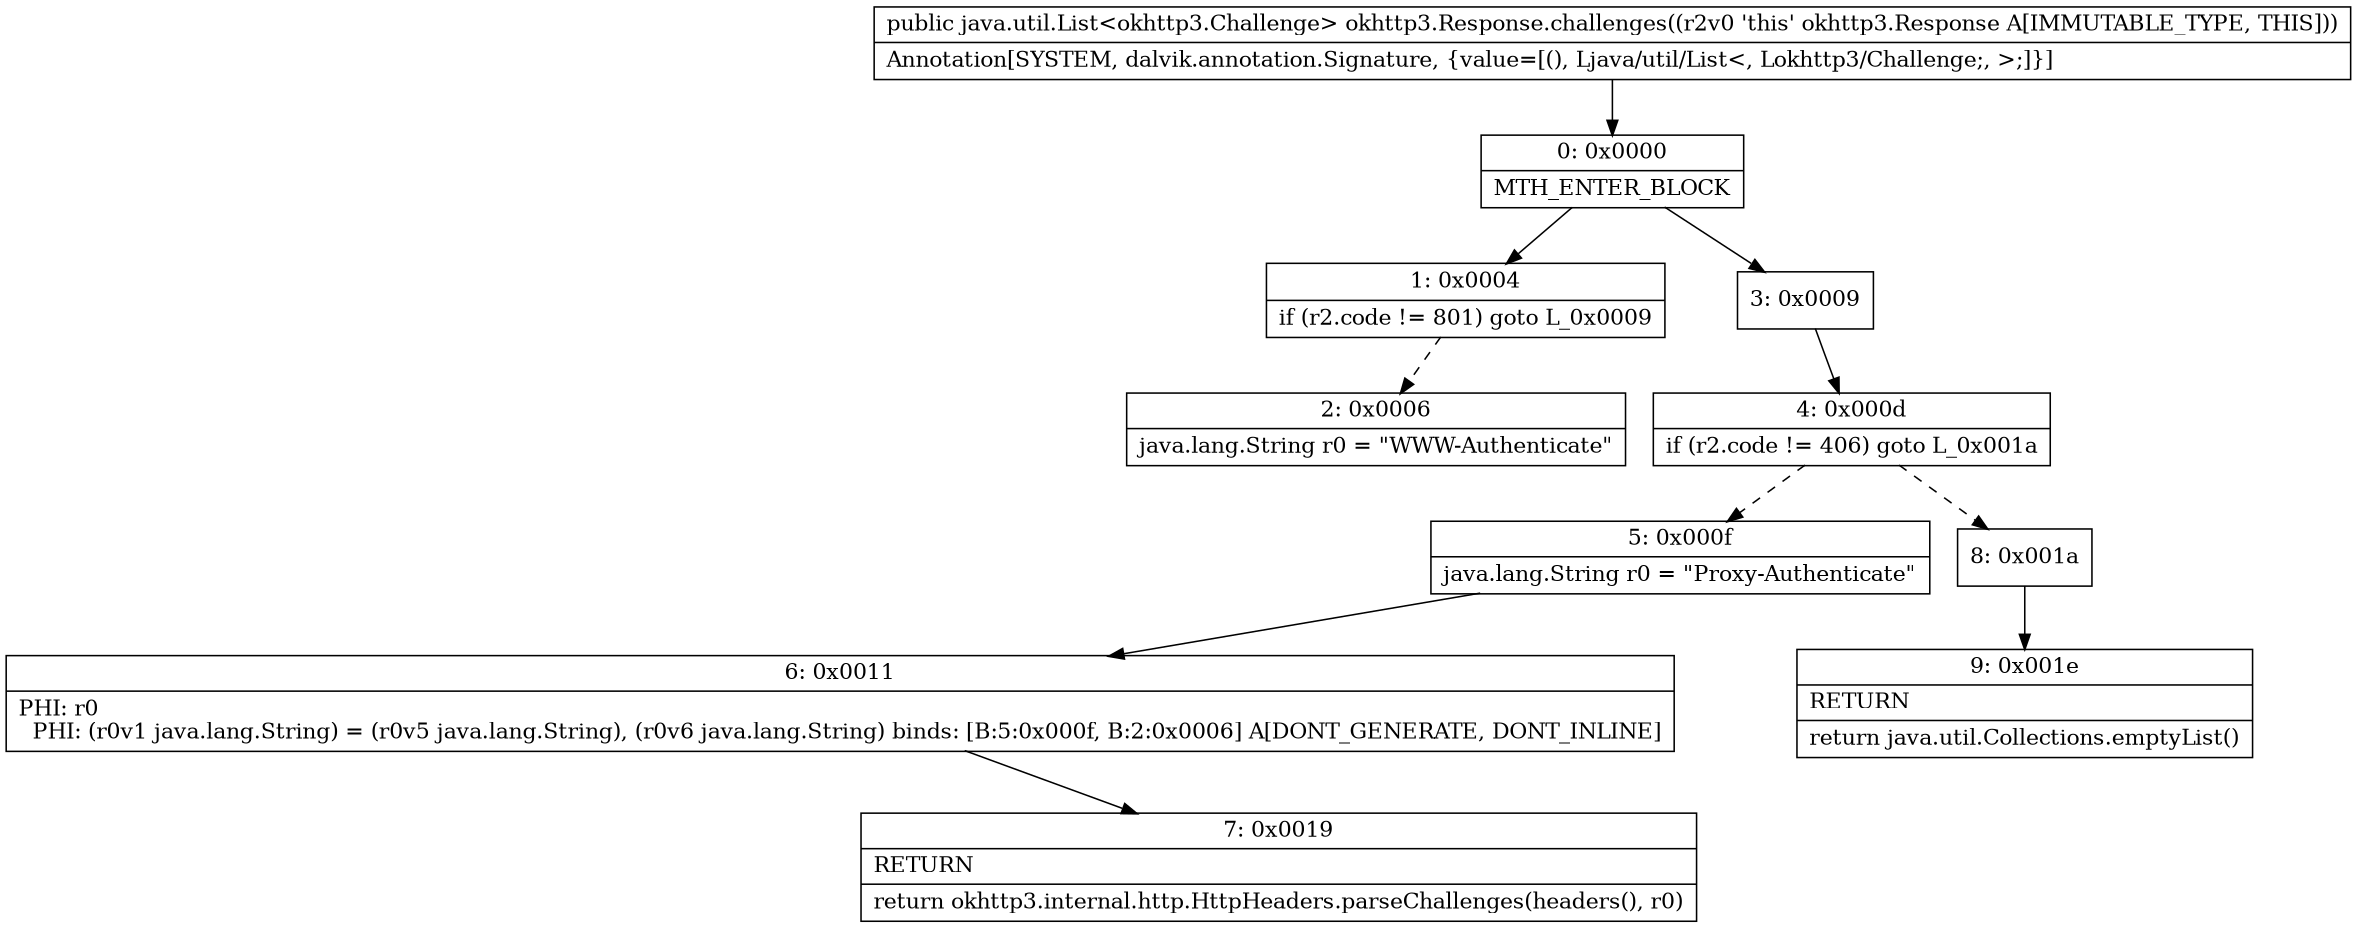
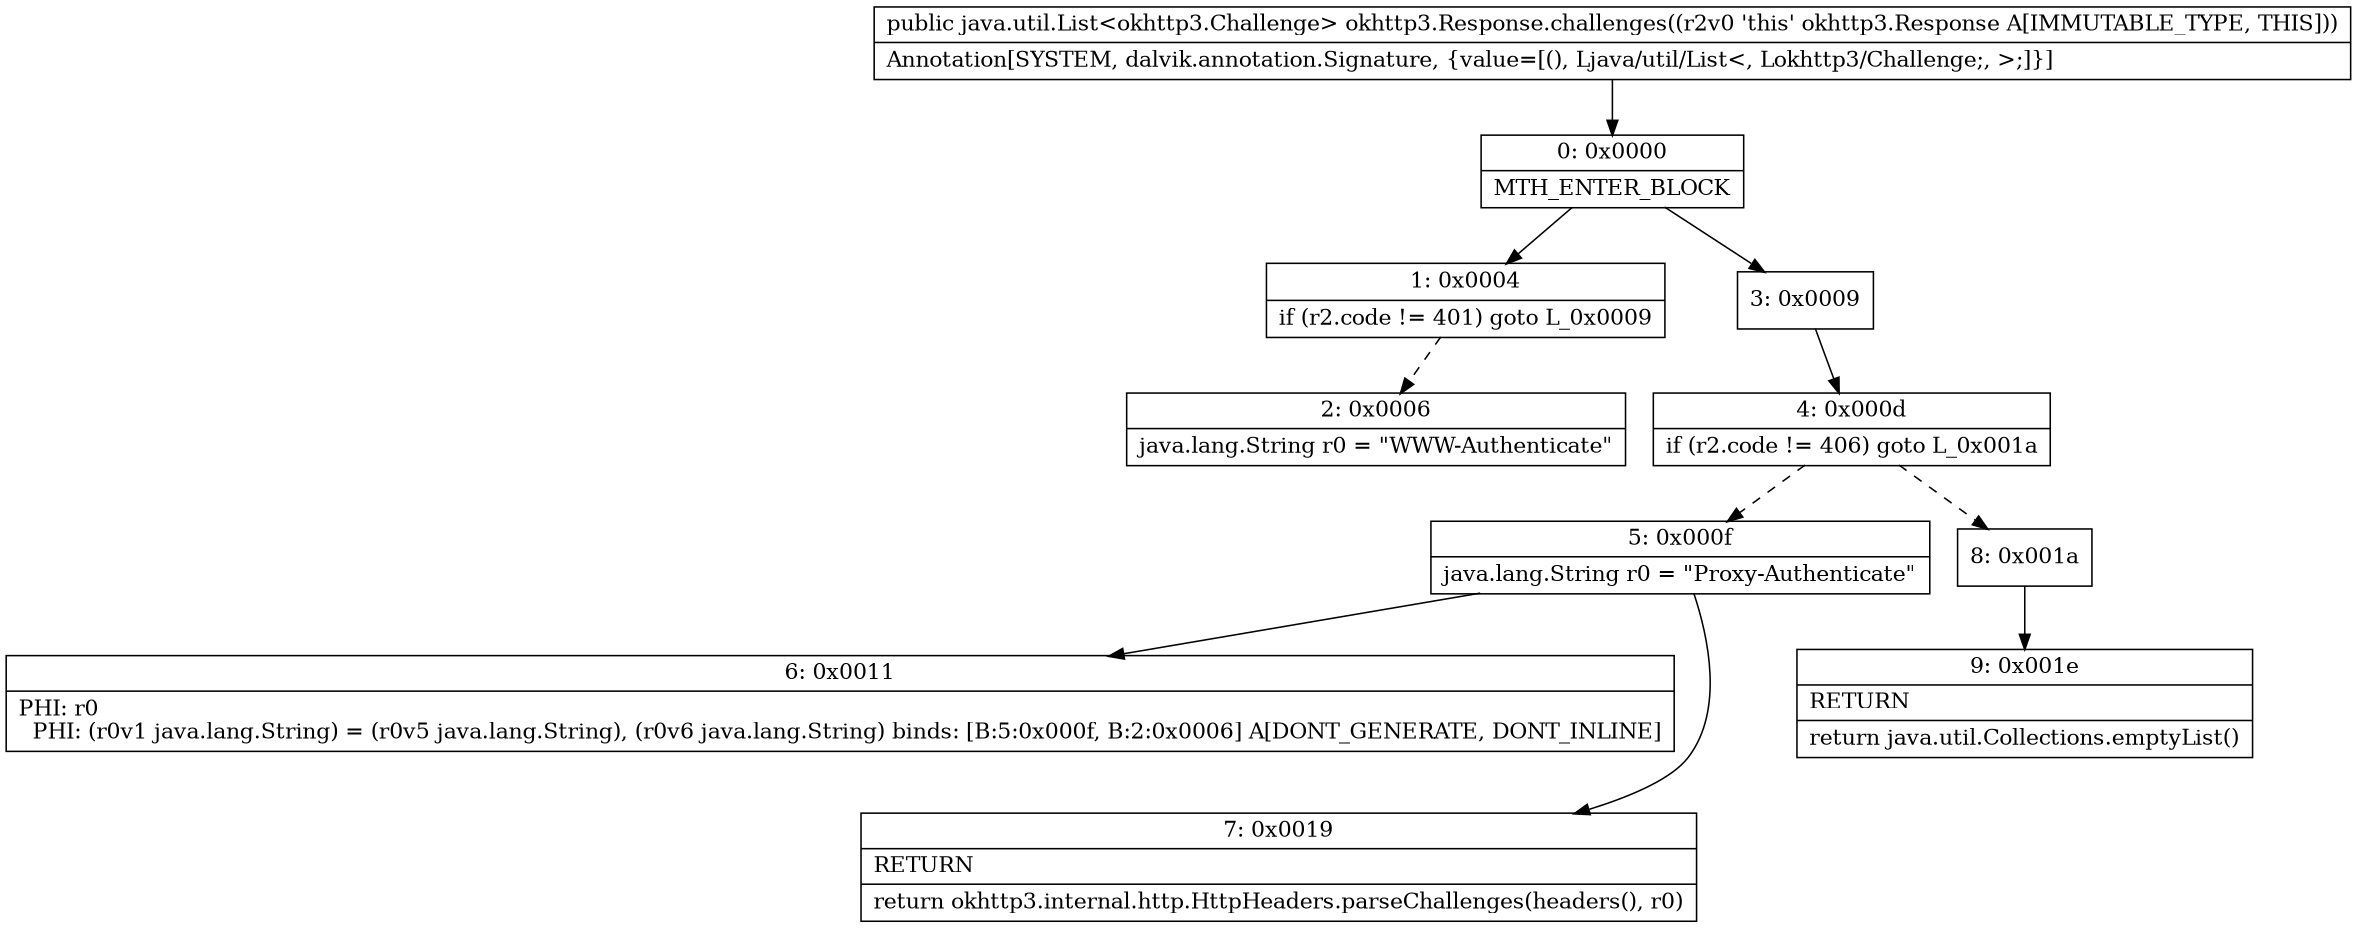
node "1: 0x0004": text "if (r2.code != 801) goto L_0x0009" -> "if (r2.code != 401) goto L_0x0009"
edge "6: 0x0011" -> "7: 0x0019": now "5: 0x000f" -> "7: 0x0019"
